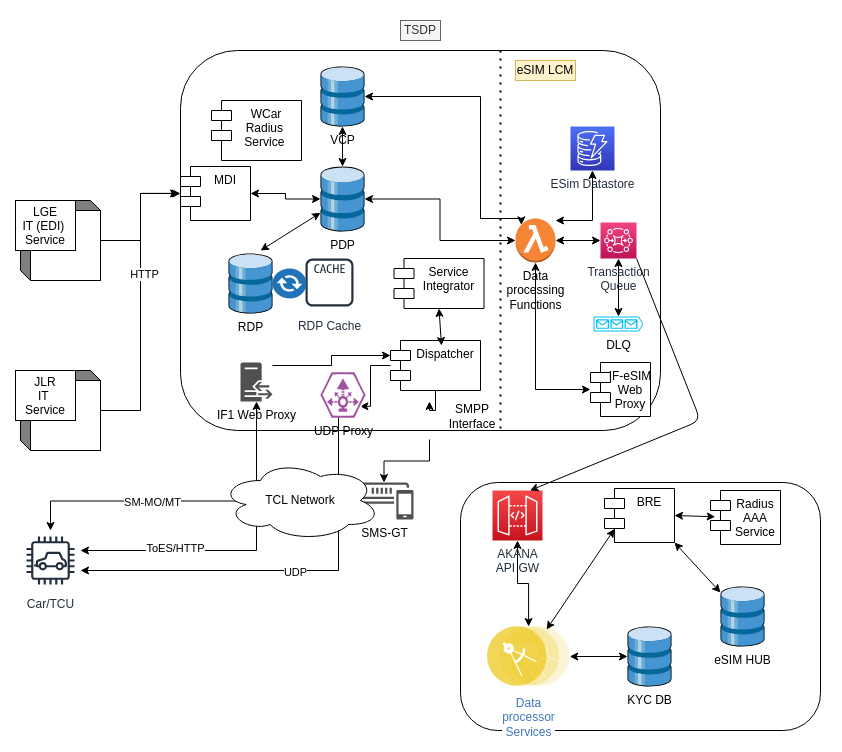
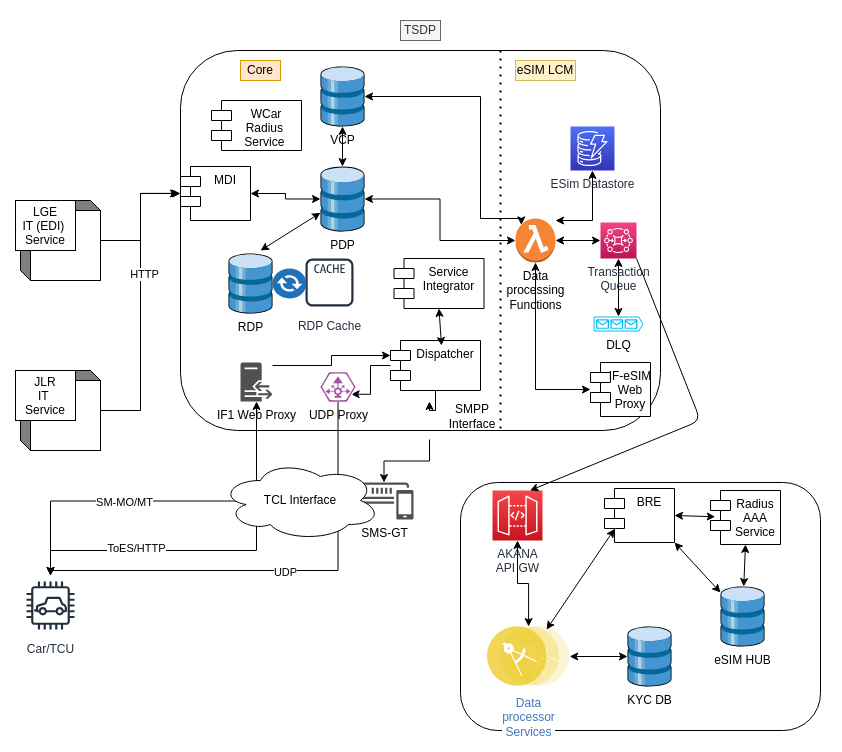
node "Core": added
node "WCar Radius Service": size 90x60 -> 90x50
node "UDP Proxy": size 45x45 -> 35x29
node "TCL Network": label "TCL Network" -> "TCL Interface"
node "Car/TCU": moved (51, 561) -> (51, 606)
edge "Radius AAA Service" -- "eSIM HUB": added
